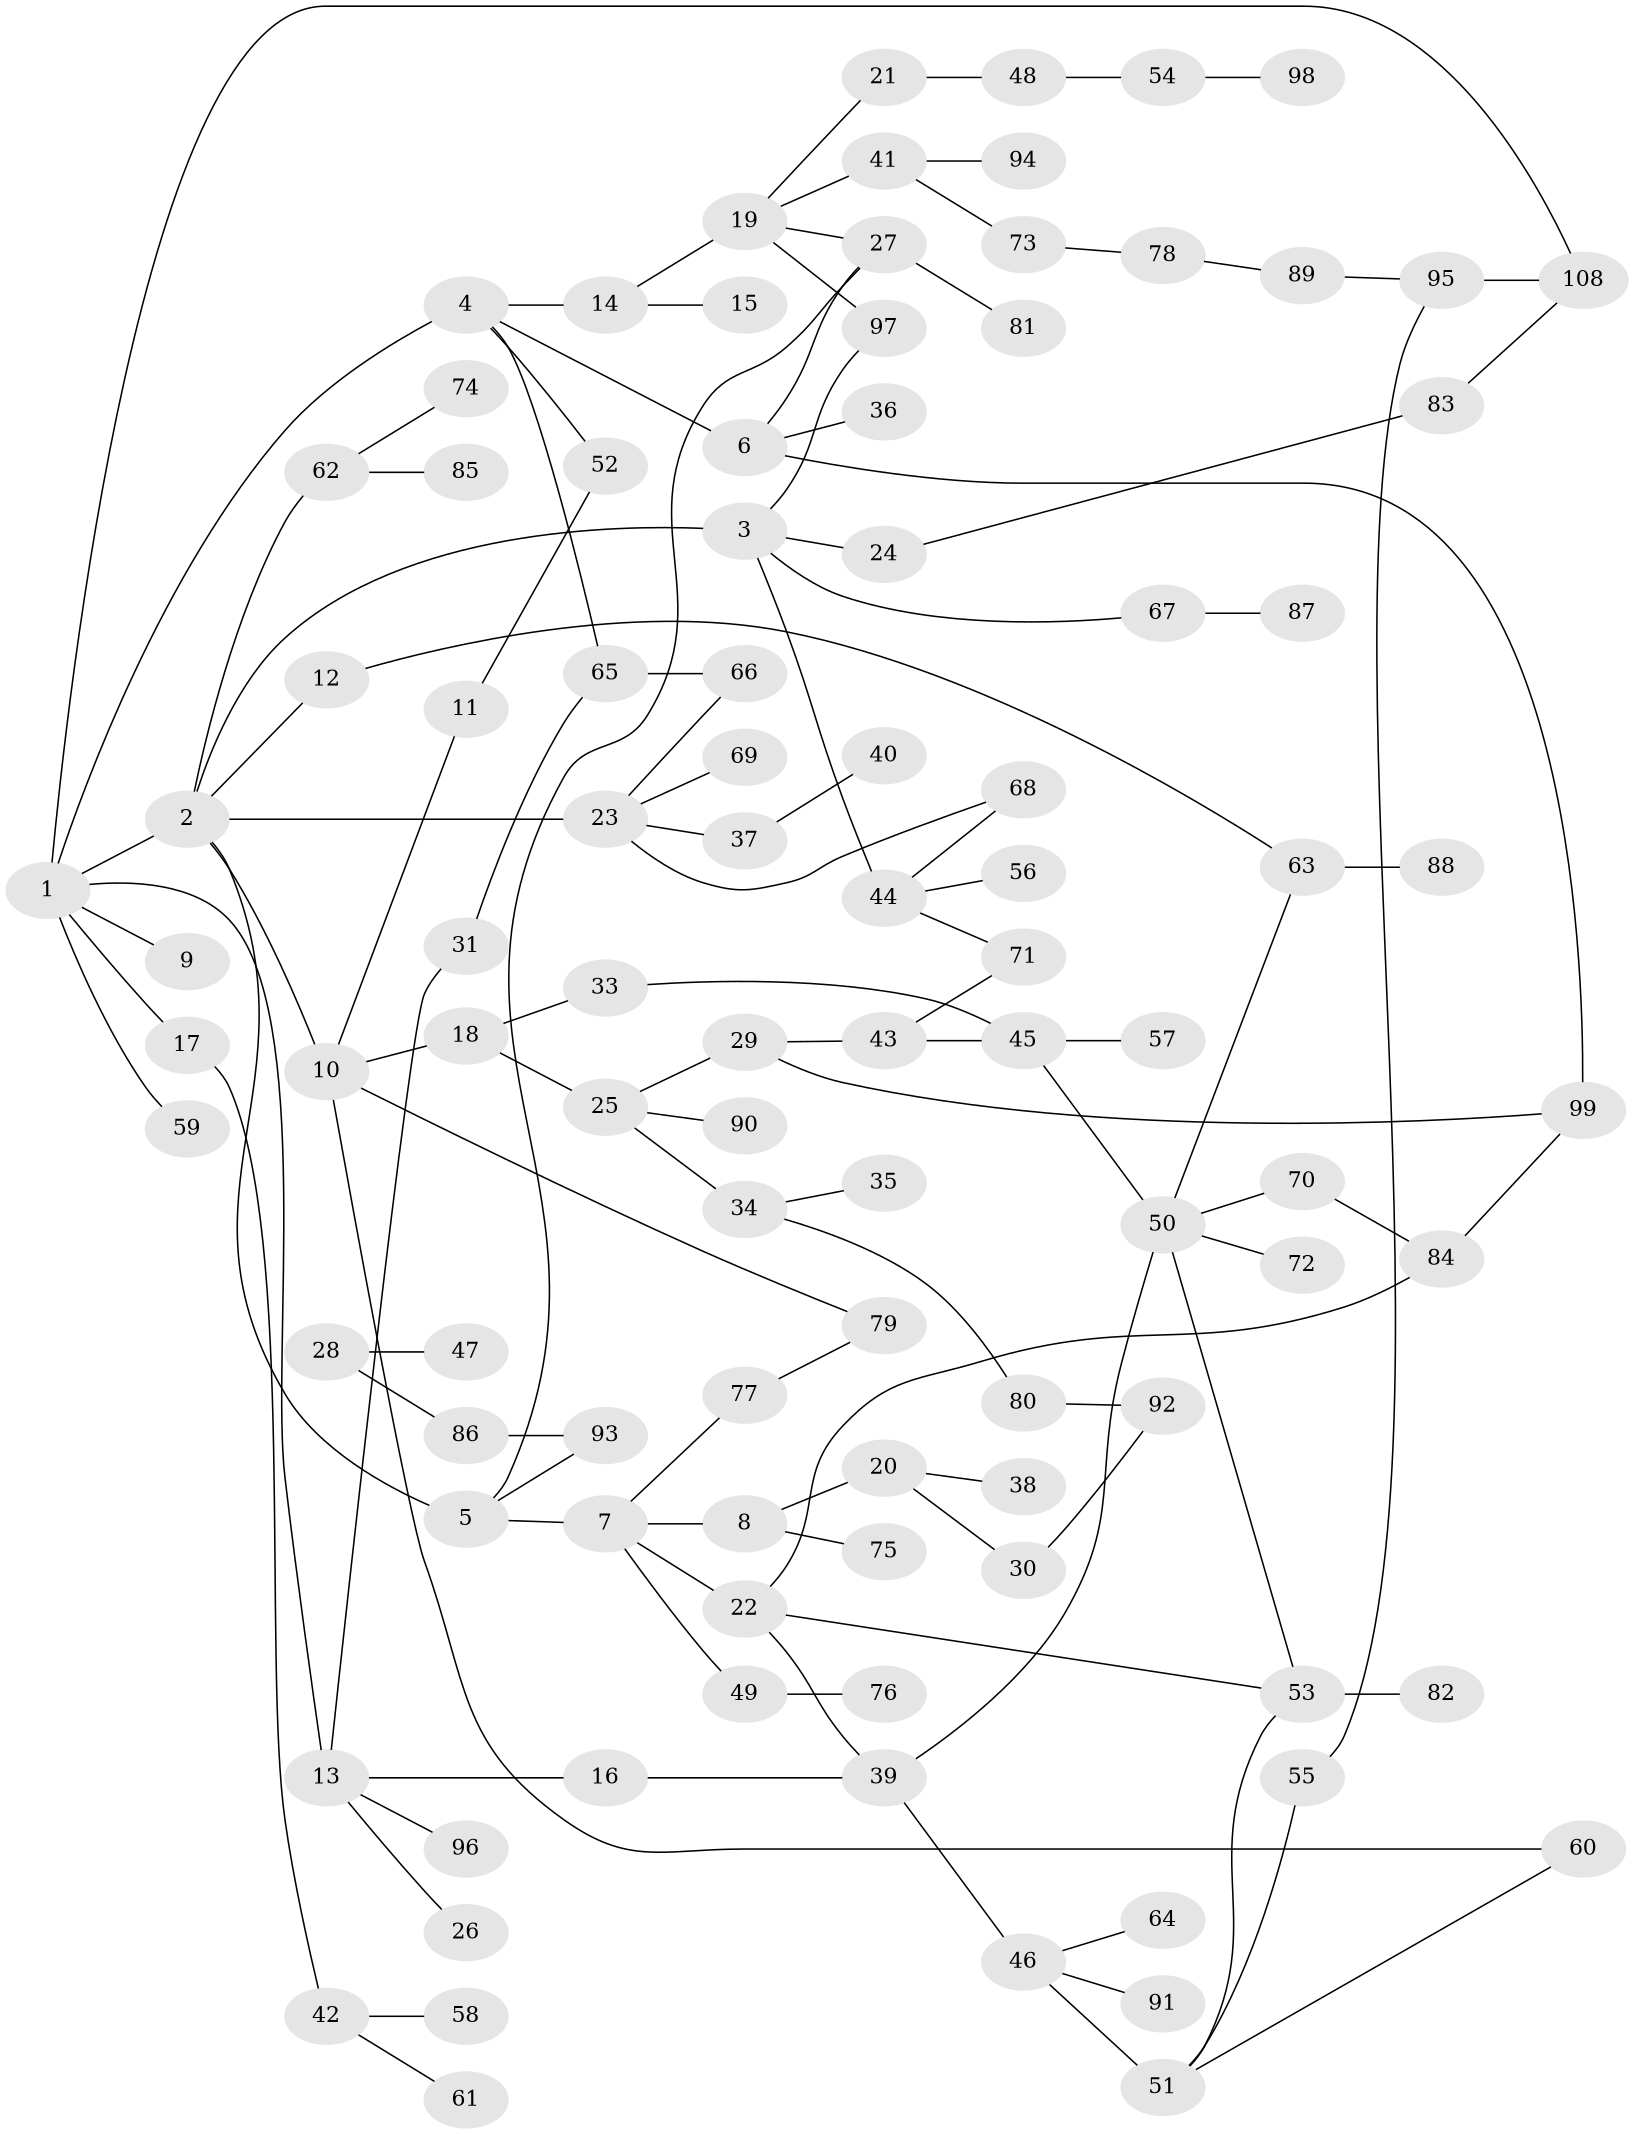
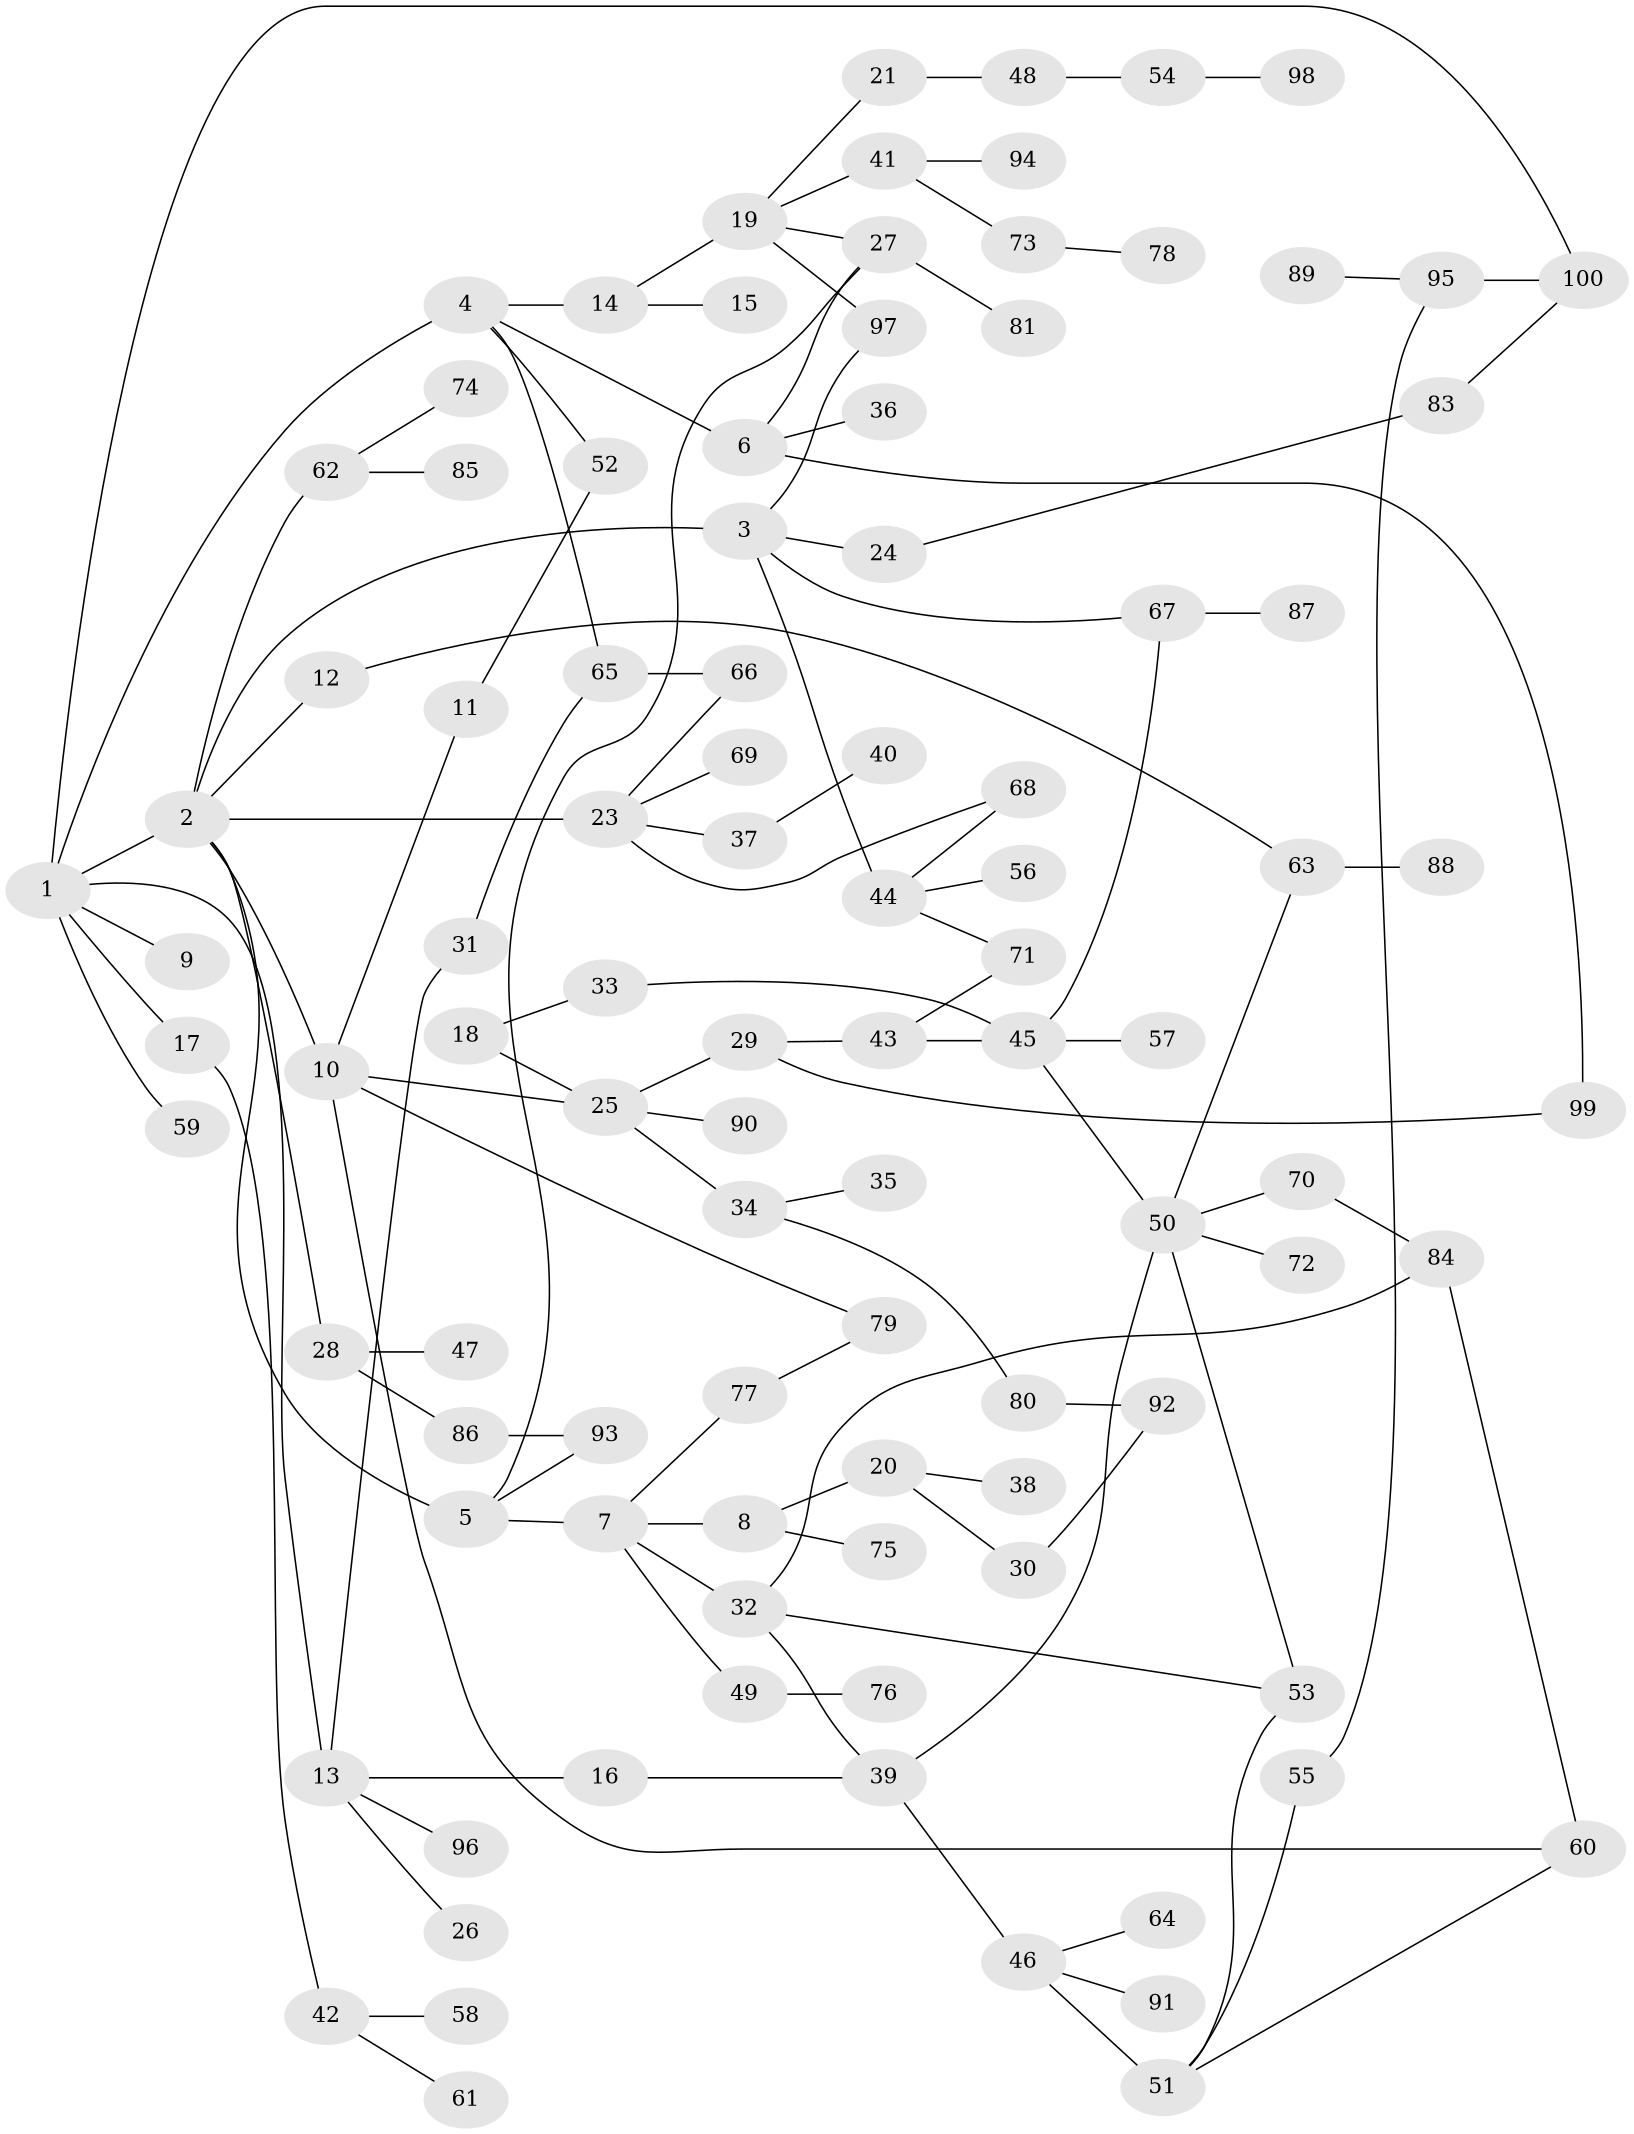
edge "78" -- "89": removed
node "108": label "108" -> "100"
edge "67" -- "45": added
edge "18" -- "10": now "25" -- "10"
edge "2" -- "28": added
edge "99" -- "84": now "60" -- "84"
node "22": label "22" -> "32"
node "82": removed
